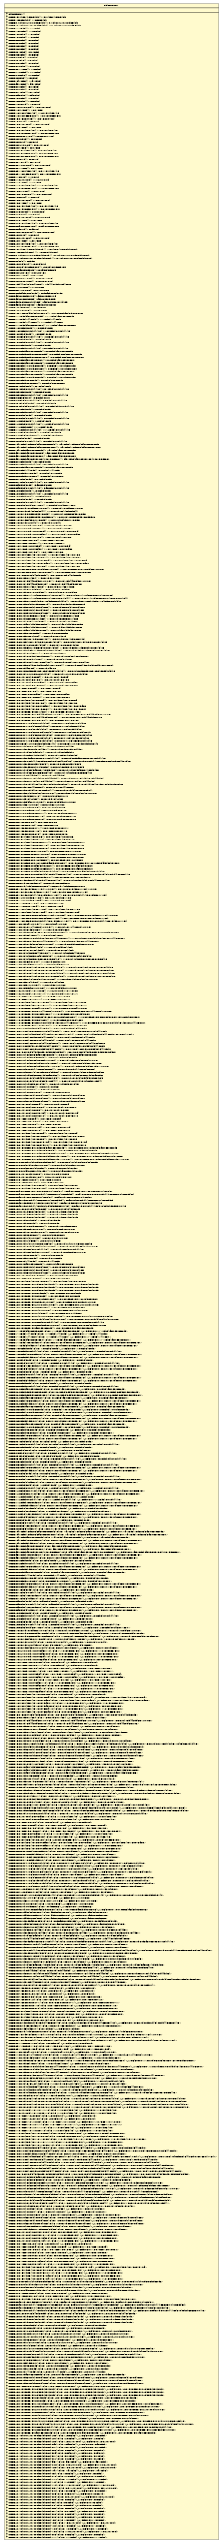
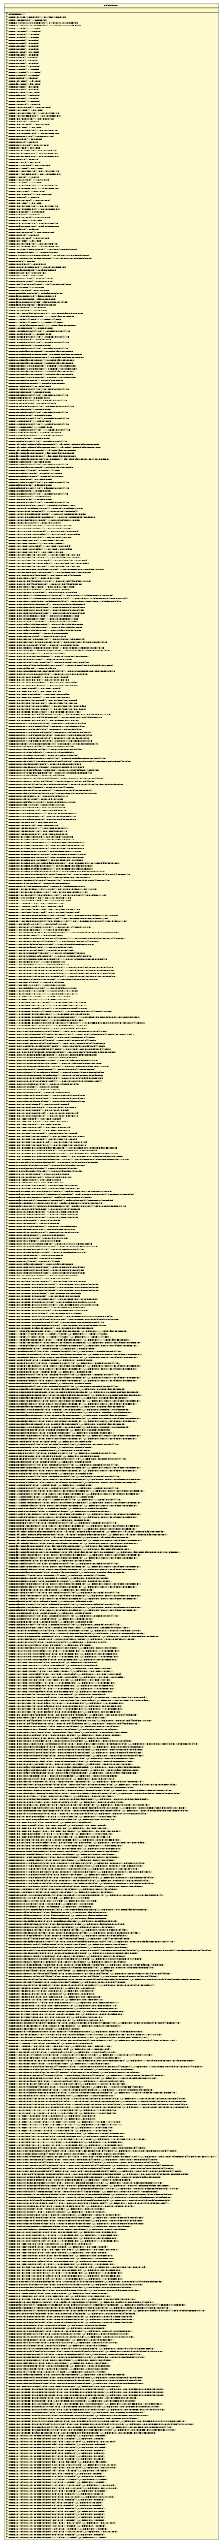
node "ObjectFactory": text "+ createOBWVraag() : NATTabel" -> "+ createNATTabel() : NATTabel"
